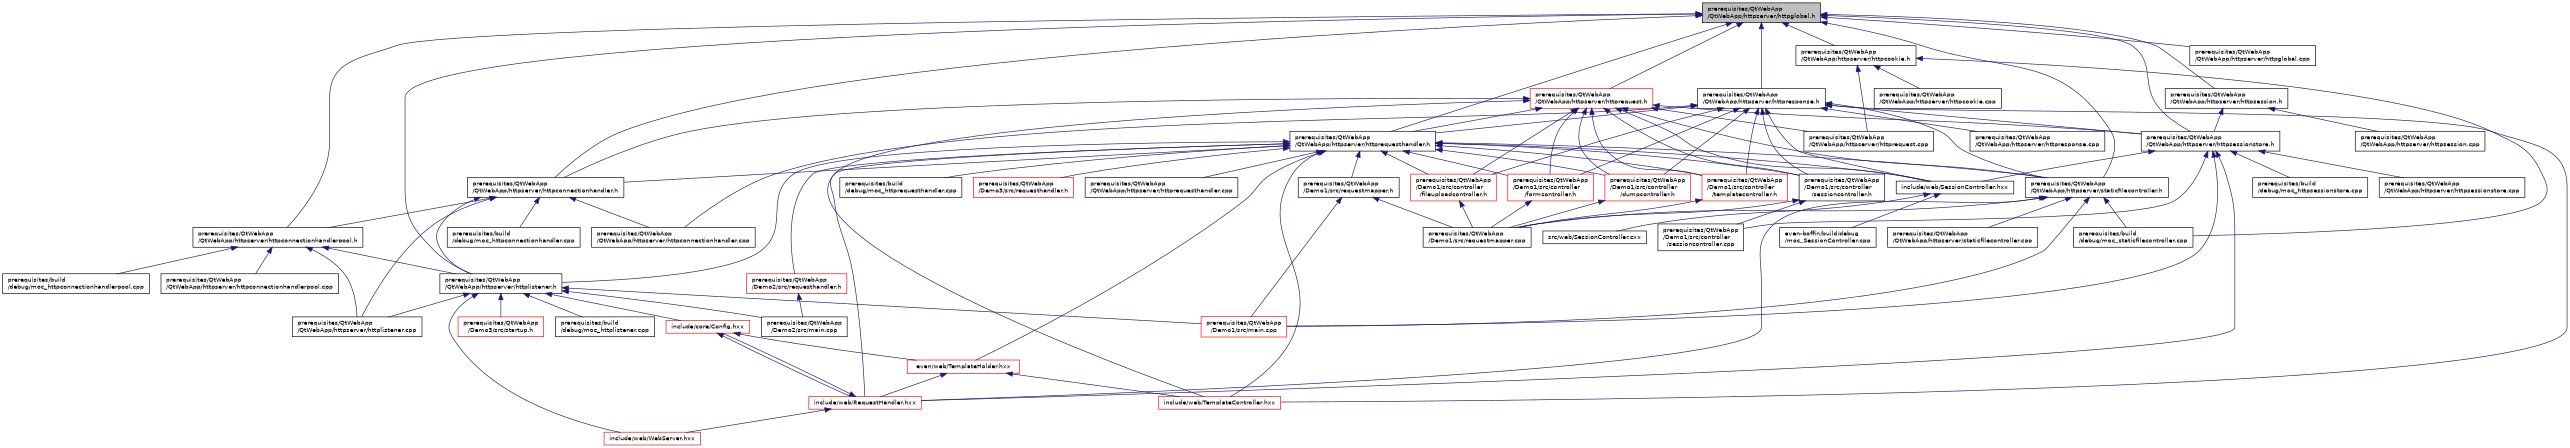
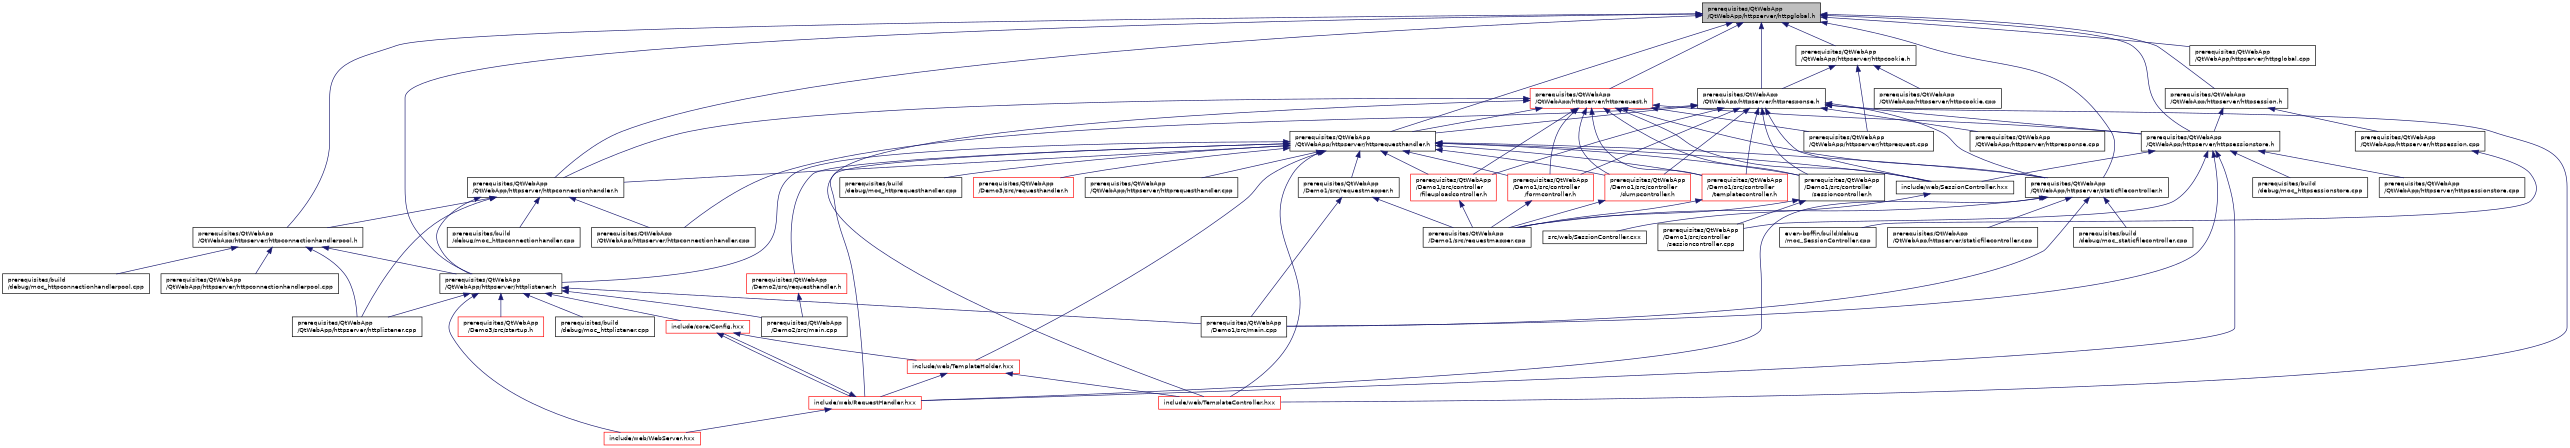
edge "prerequisites/build /debug/moc_staticfilecontroller.cpp" -> "prerequisites/QtWebApp /QtWebApp/httpserver/httpcookie.h": now "prerequisites/QtWebApp /QtWebApp/httpserver/httpresponse.h" -> "prerequisites/QtWebApp /QtWebApp/httpserver/httpcookie.h"
edge "even-boffin/build/debug /moc_SessionController.cpp" -> "include/web/SessionController.hxx": now "even-boffin/build/debug /moc_SessionController.cpp" -> "prerequisites/QtWebApp /QtWebApp/httpserver/httpsession.cpp"
node "prerequisites/QtWebApp /Demo1/src/main.cpp": color red -> black
node "even/web/TemplateHolder.hxx": label "even/web/TemplateHolder.hxx" -> "include/web/TemplateHolder.hxx"
